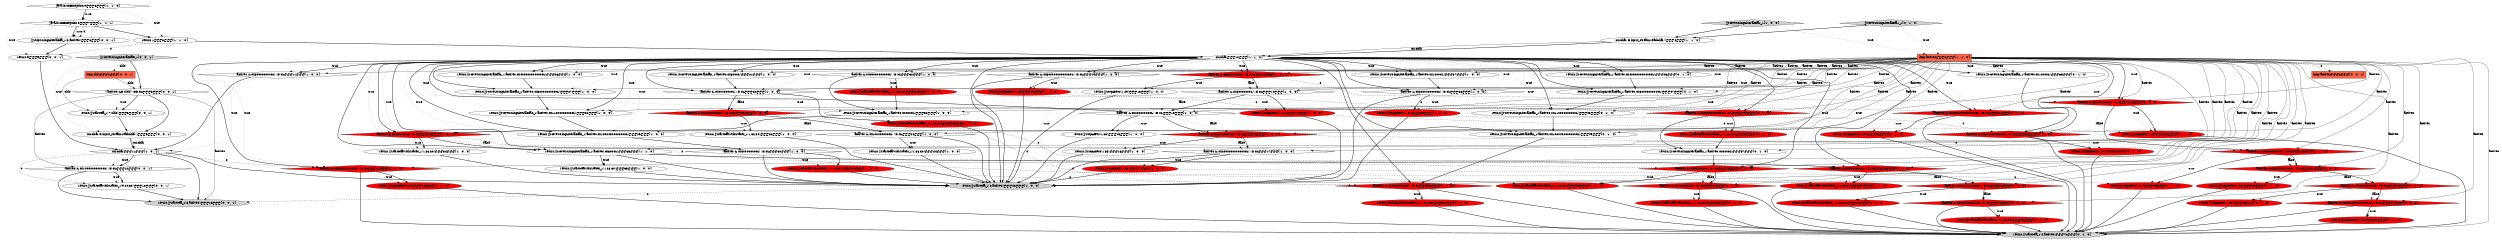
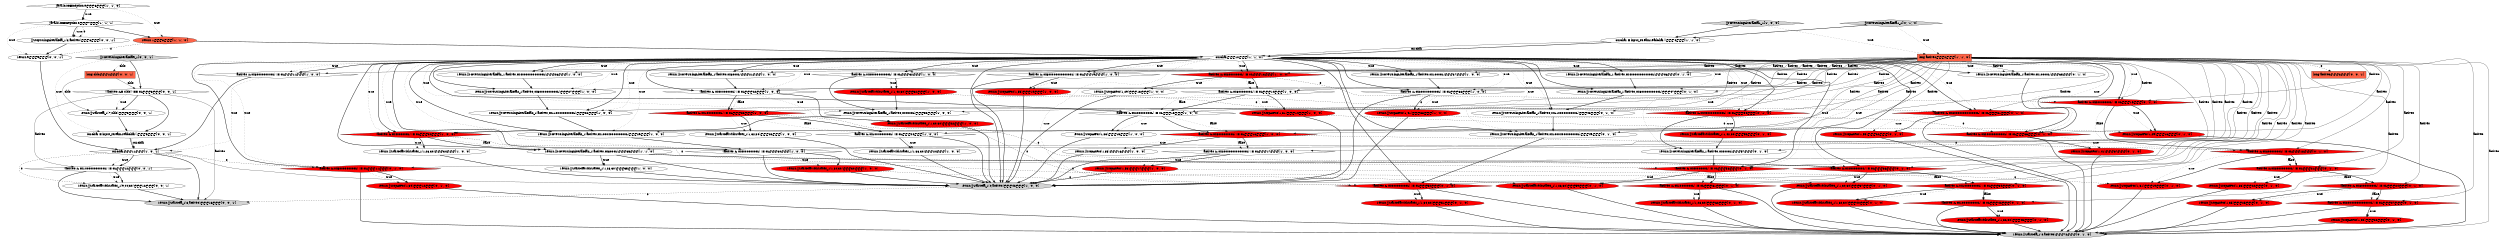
node "return 1@@@8@@@['1', '1', '0']": fillcolor white -> tomato
edge "curChar@@@11@@@['1', '0', '1']" -> "return jjStartNfa_1(0,active0)@@@42@@@['1', '0', '0']": style bold -> solid
